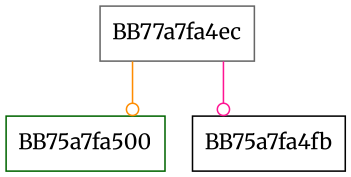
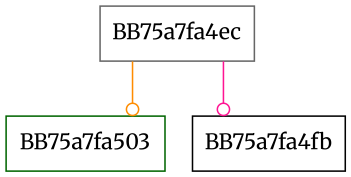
node "BB77a7fa4ec": label "BB77a7fa4ec" -> "BB75a7fa4ec"
node "BB75a7fa500": label "BB75a7fa500" -> "BB75a7fa503"
